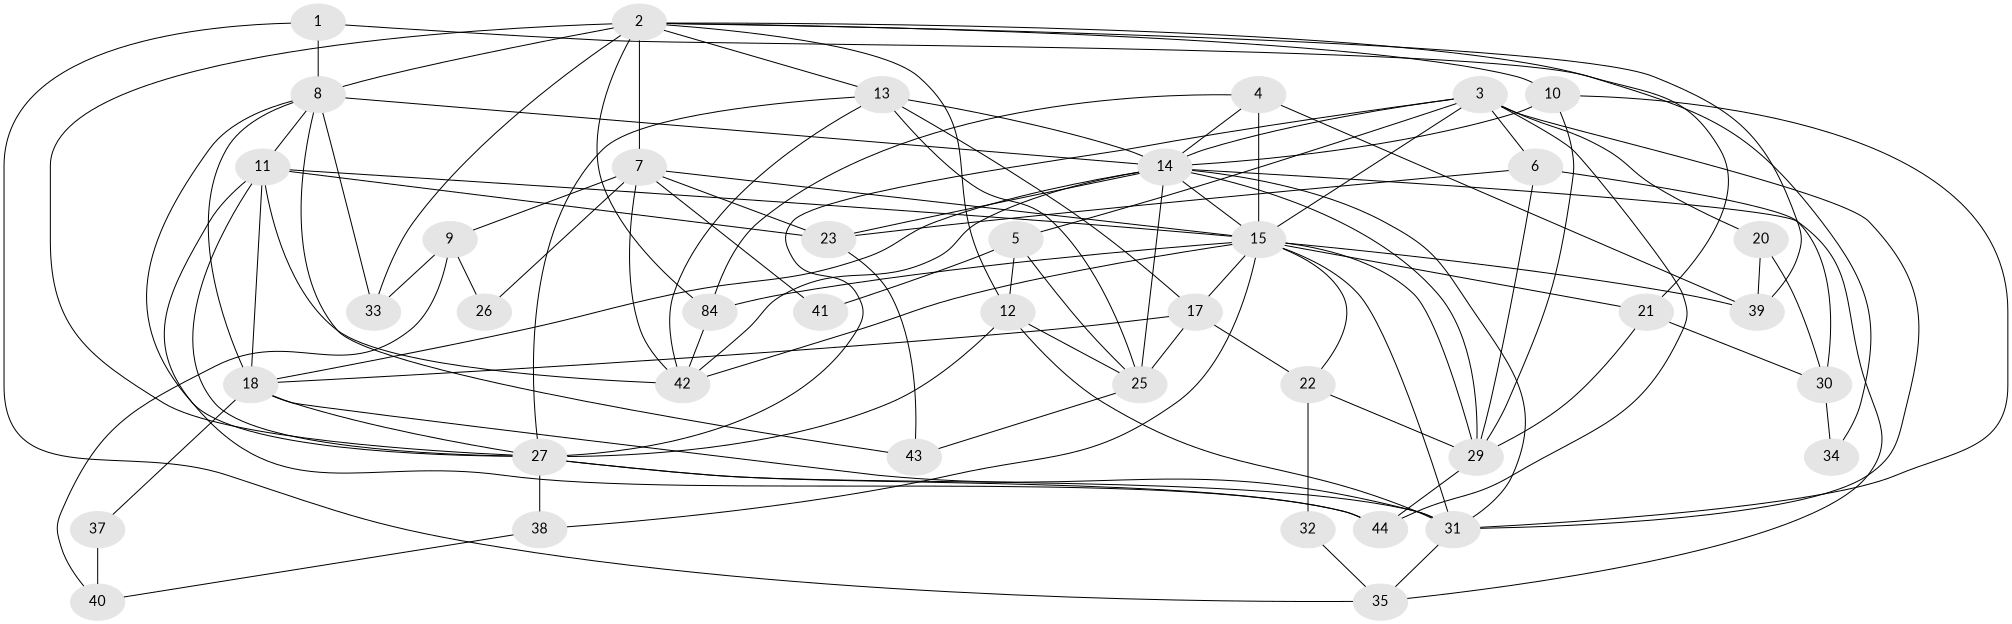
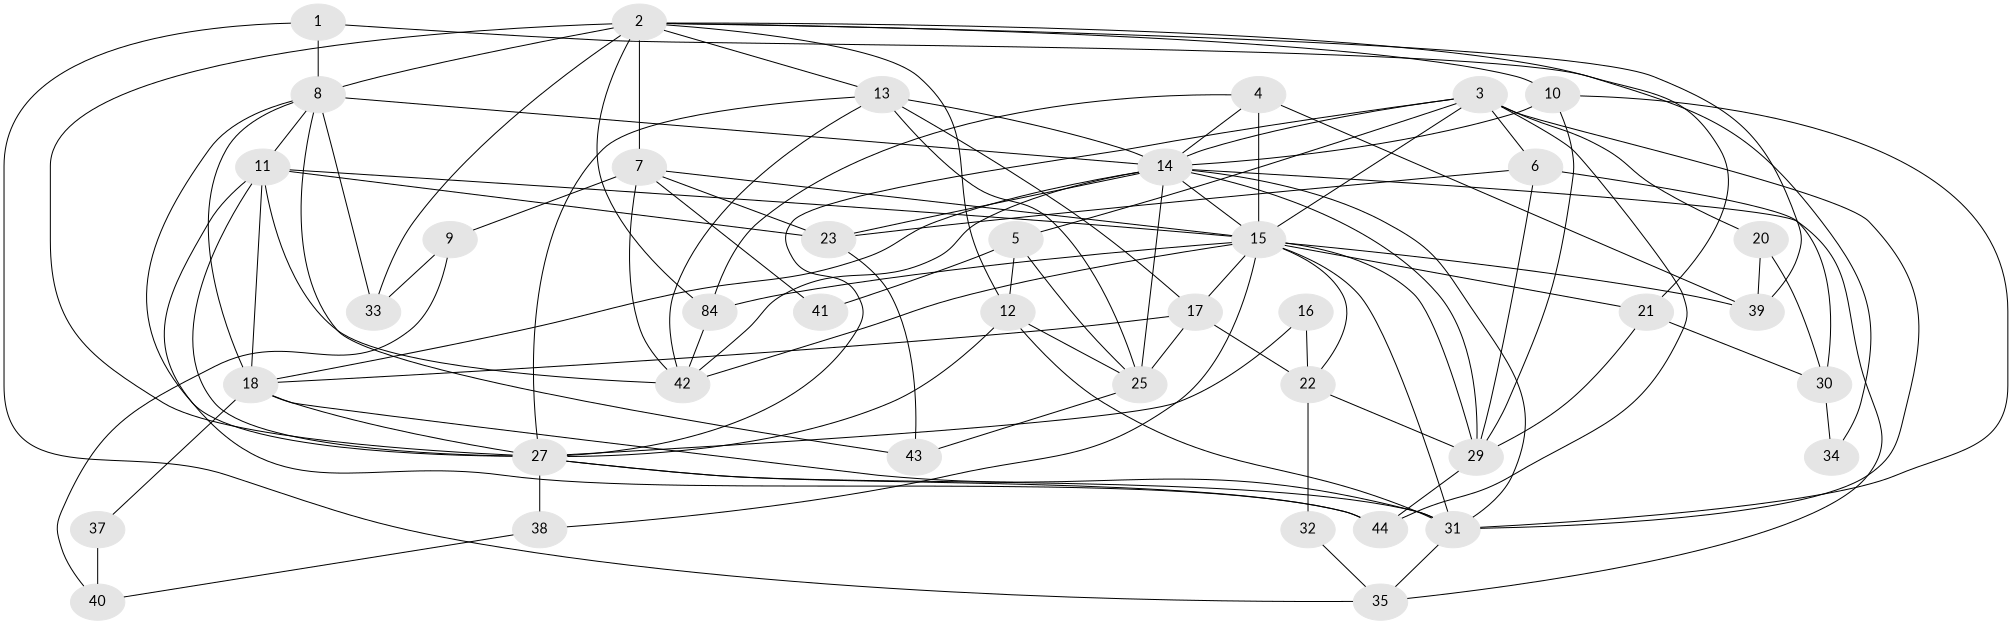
node "26": removed
node "16": added
